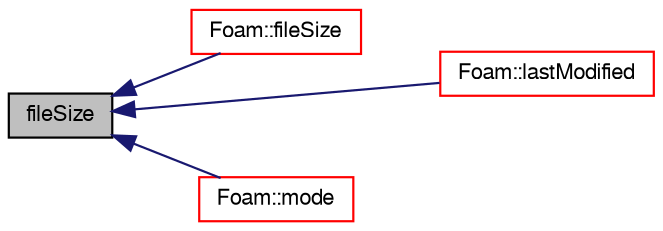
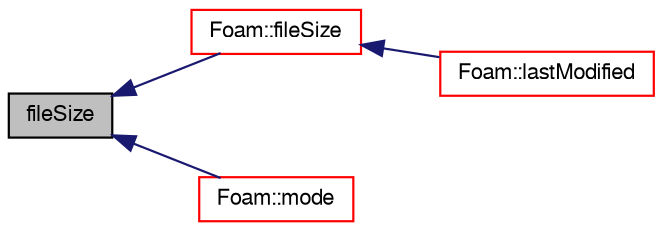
edge "Foam::lastModified" -> "fileSize": now "Foam::lastModified" -> "Foam::fileSize"
